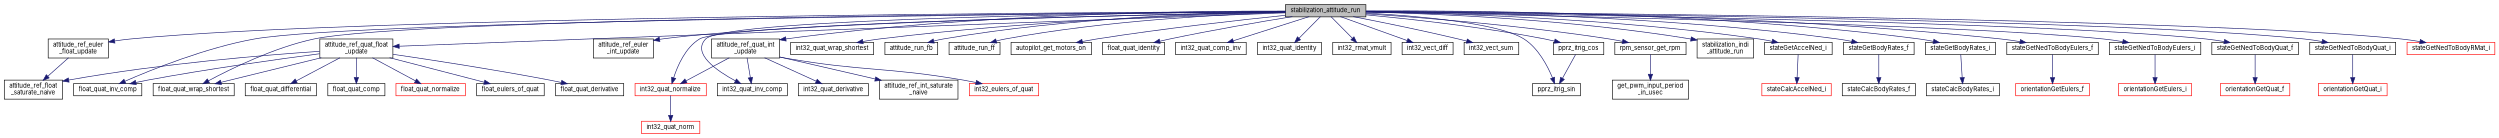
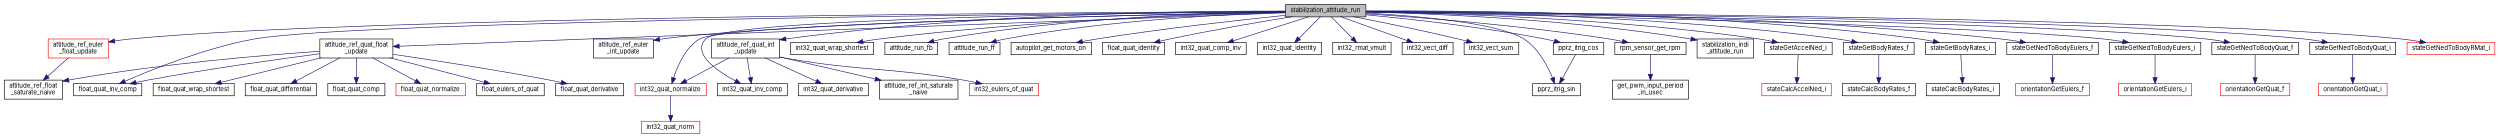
edge "stabilization_attitude_run" -> "float_quat_wrap_shortest": removed
node "attitude_ref_euler _float_update": color black -> red
